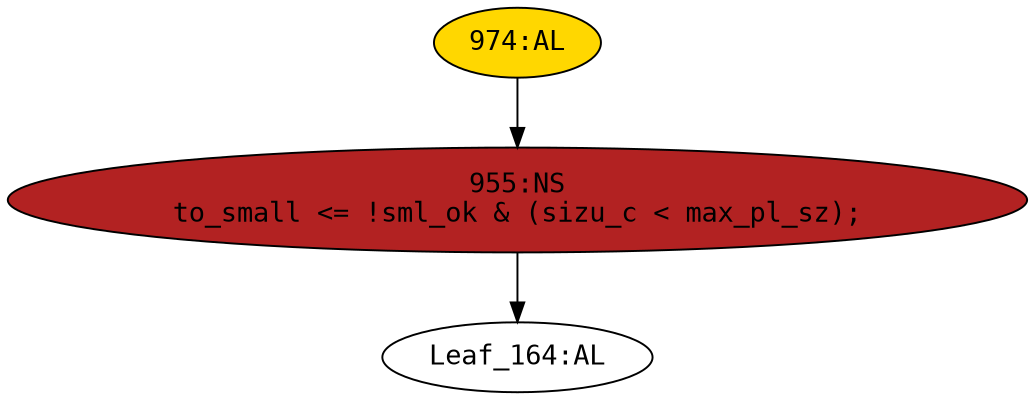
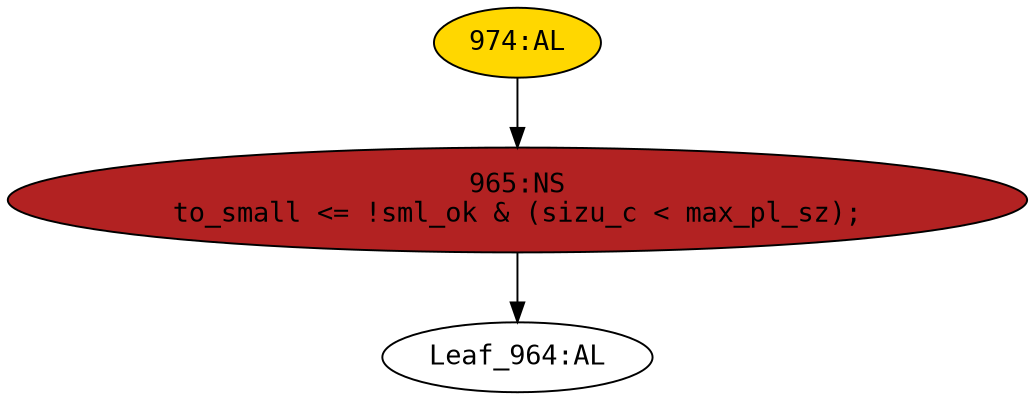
node "955:NS to_small <= !sml_ok & (sizu_c < max_pl_sz);": label "955:NS to_small <= !sml_ok & (sizu_c < max_pl_sz);" -> "965:NS to_small <= !sml_ok & (sizu_c < max_pl_sz);"
node "Leaf_164:AL": label "Leaf_164:AL" -> "Leaf_964:AL"
